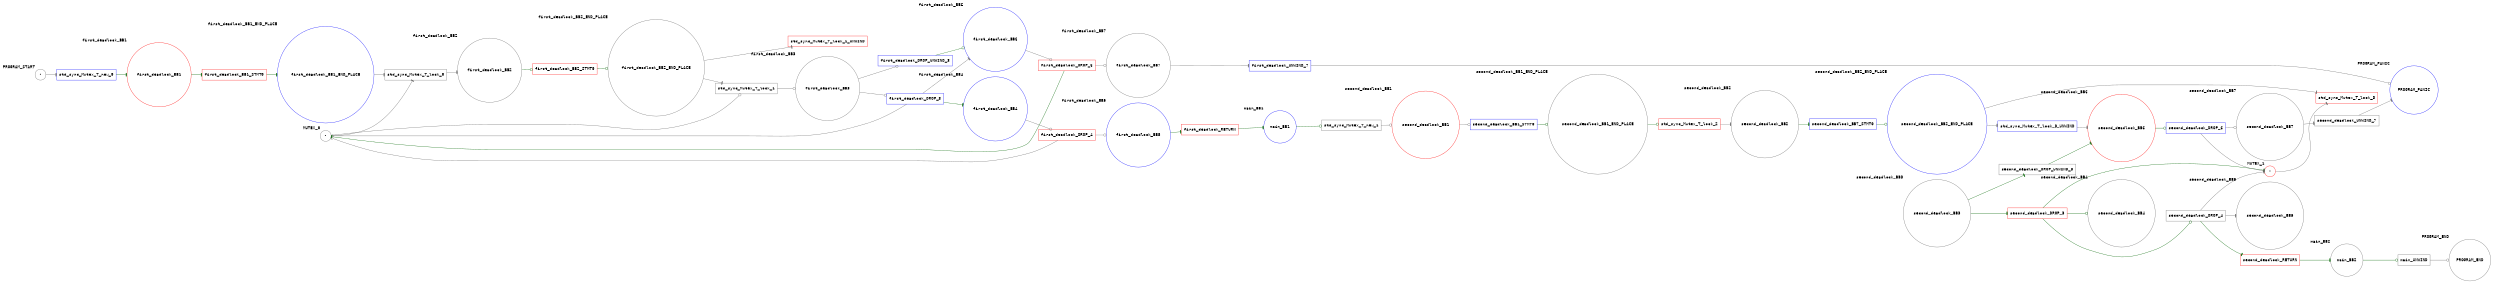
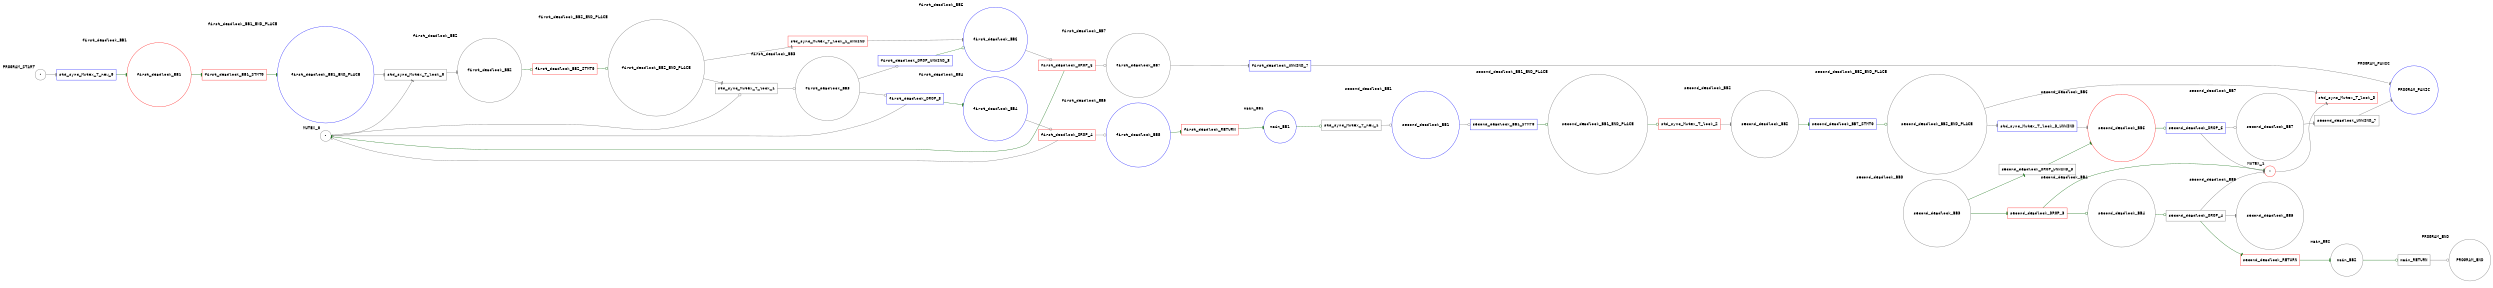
edge "first_deadlock_UNWIND_7" -> "PROGRAM_PANIC PROGRAM_PANIC": arrowhead odot -> tee
edge "first_deadlock_DROP_3" -> "first_deadlock_BB6 first_deadlock_BB6": now "std_sync_Mutex_T_lock_1_UNWIND" -> "first_deadlock_BB6 first_deadlock_BB6"
node "second_deadlock_BB2_END_PLACE second_deadlock_BB2_END_PLACE": color blue -> gray40
node "second_deadlock_BB1 second_deadlock_BB1": color red -> blue
edge "second_deadlock_DROP_3" -> "second_deadlock_DROP_4": now "second_deadlock_BB4 second_deadlock_BB4" -> "second_deadlock_DROP_4"
node "main_UNWIND": label "main_UNWIND" -> "main_RETURN"
